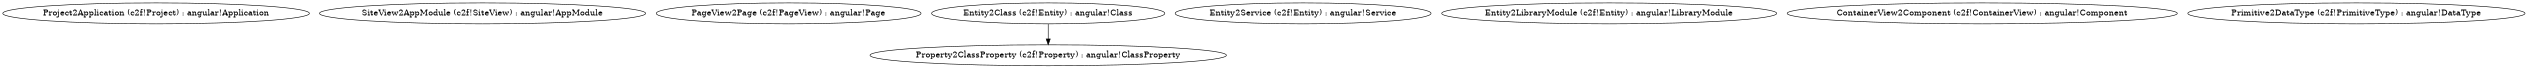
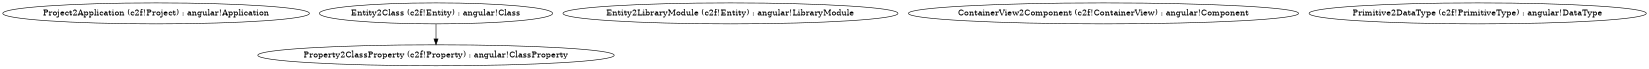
node "SiteView2AppModule (c2f!SiteView) : angular!AppModule": removed
node "PageView2Page (c2f!PageView) : angular!Page": removed
node "Entity2Service (c2f!Entity) : angular!Service": removed
